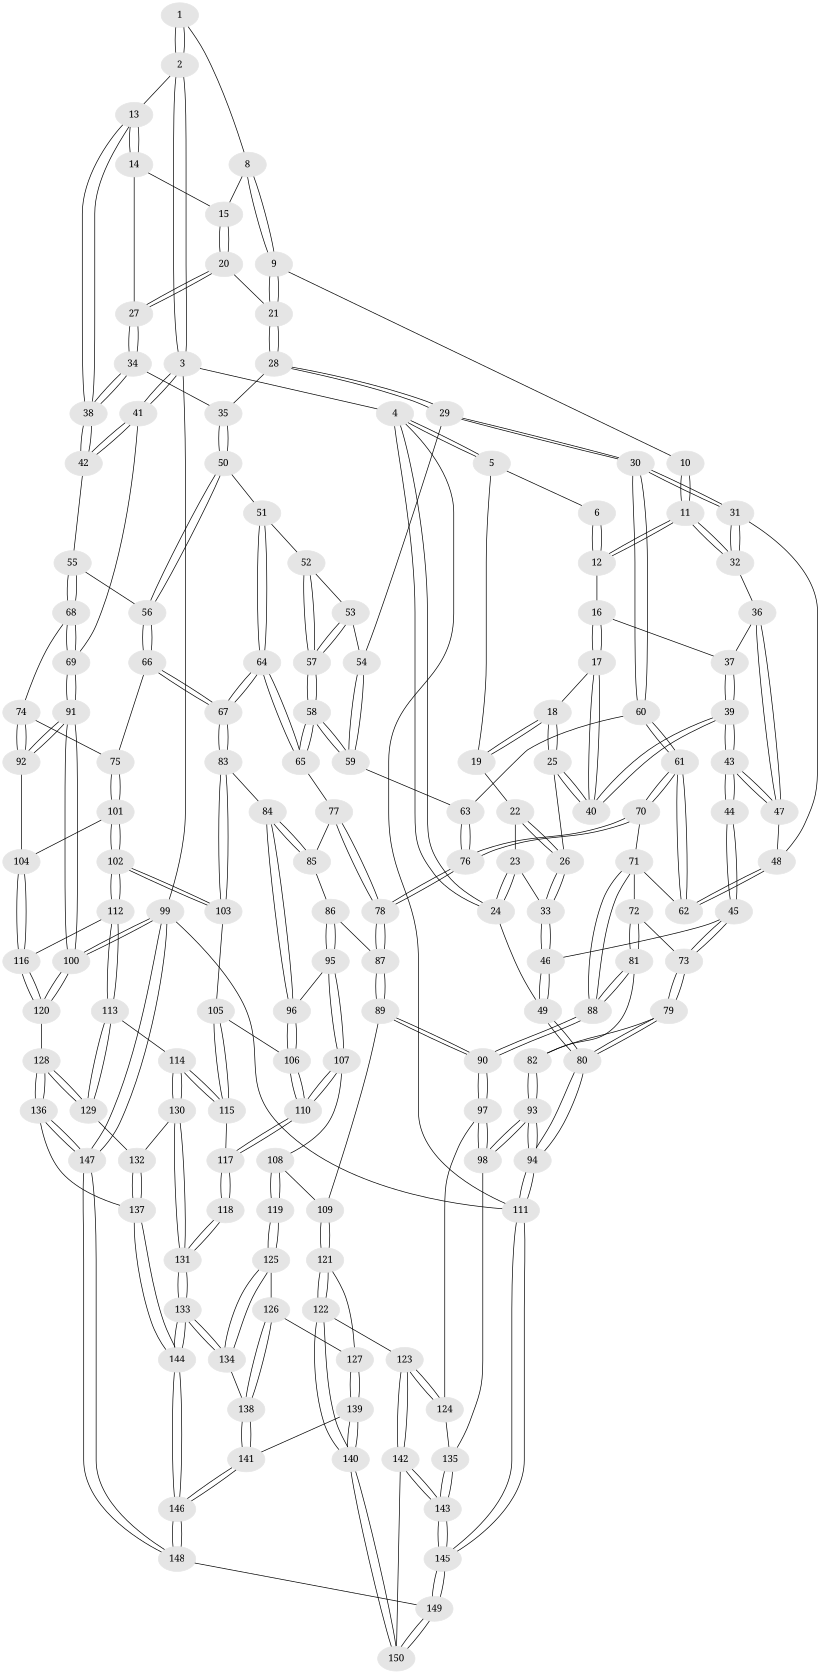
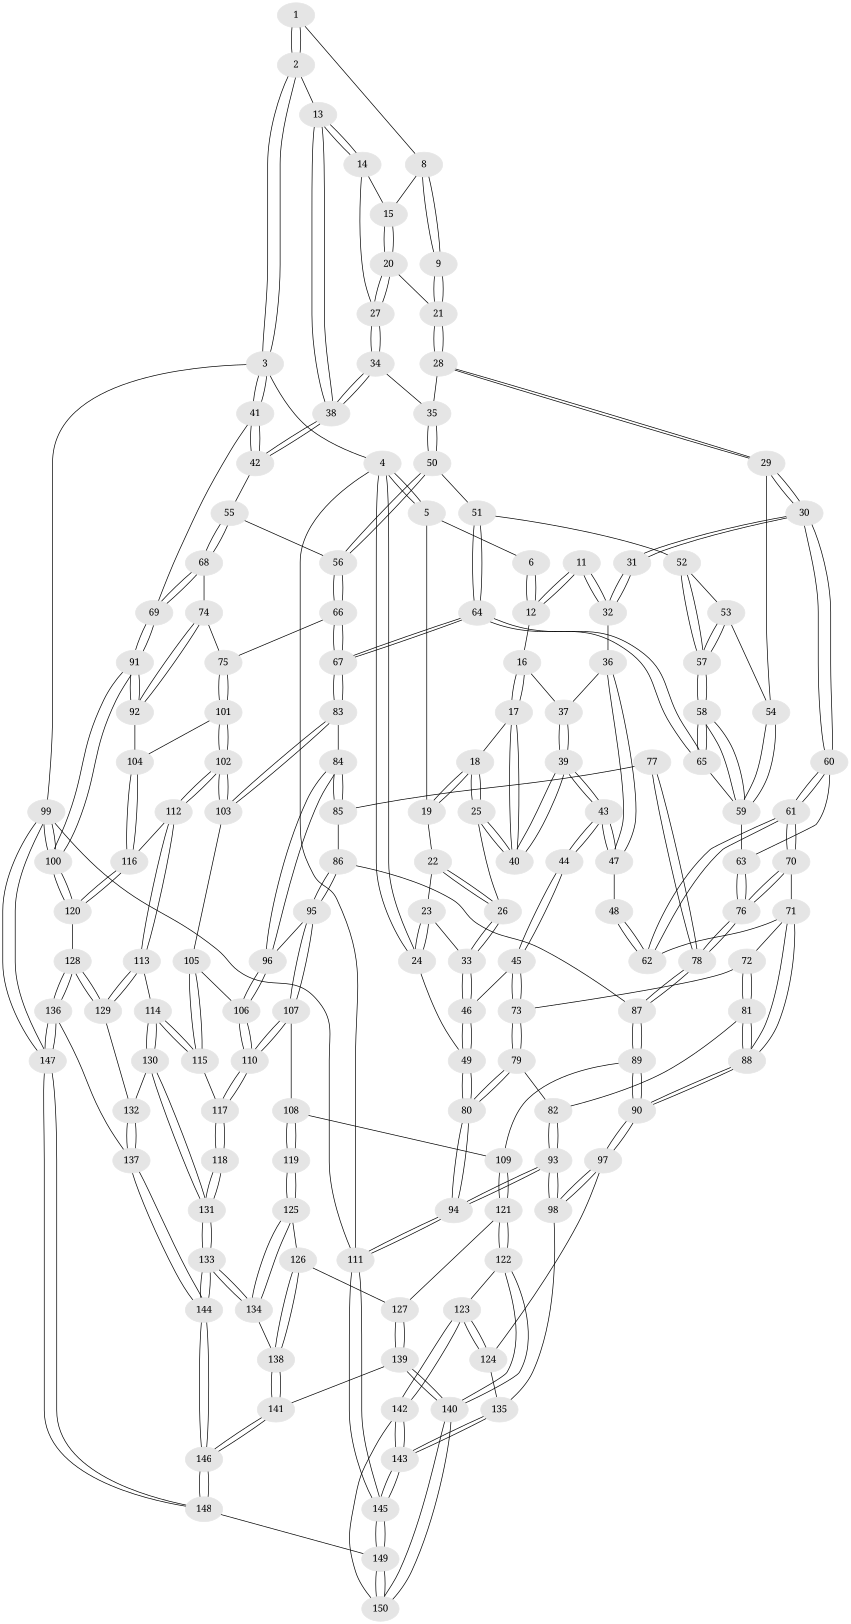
node "10": removed
edge "31" -- "48": removed
edge "65" -- "77": now "65" -- "59"
